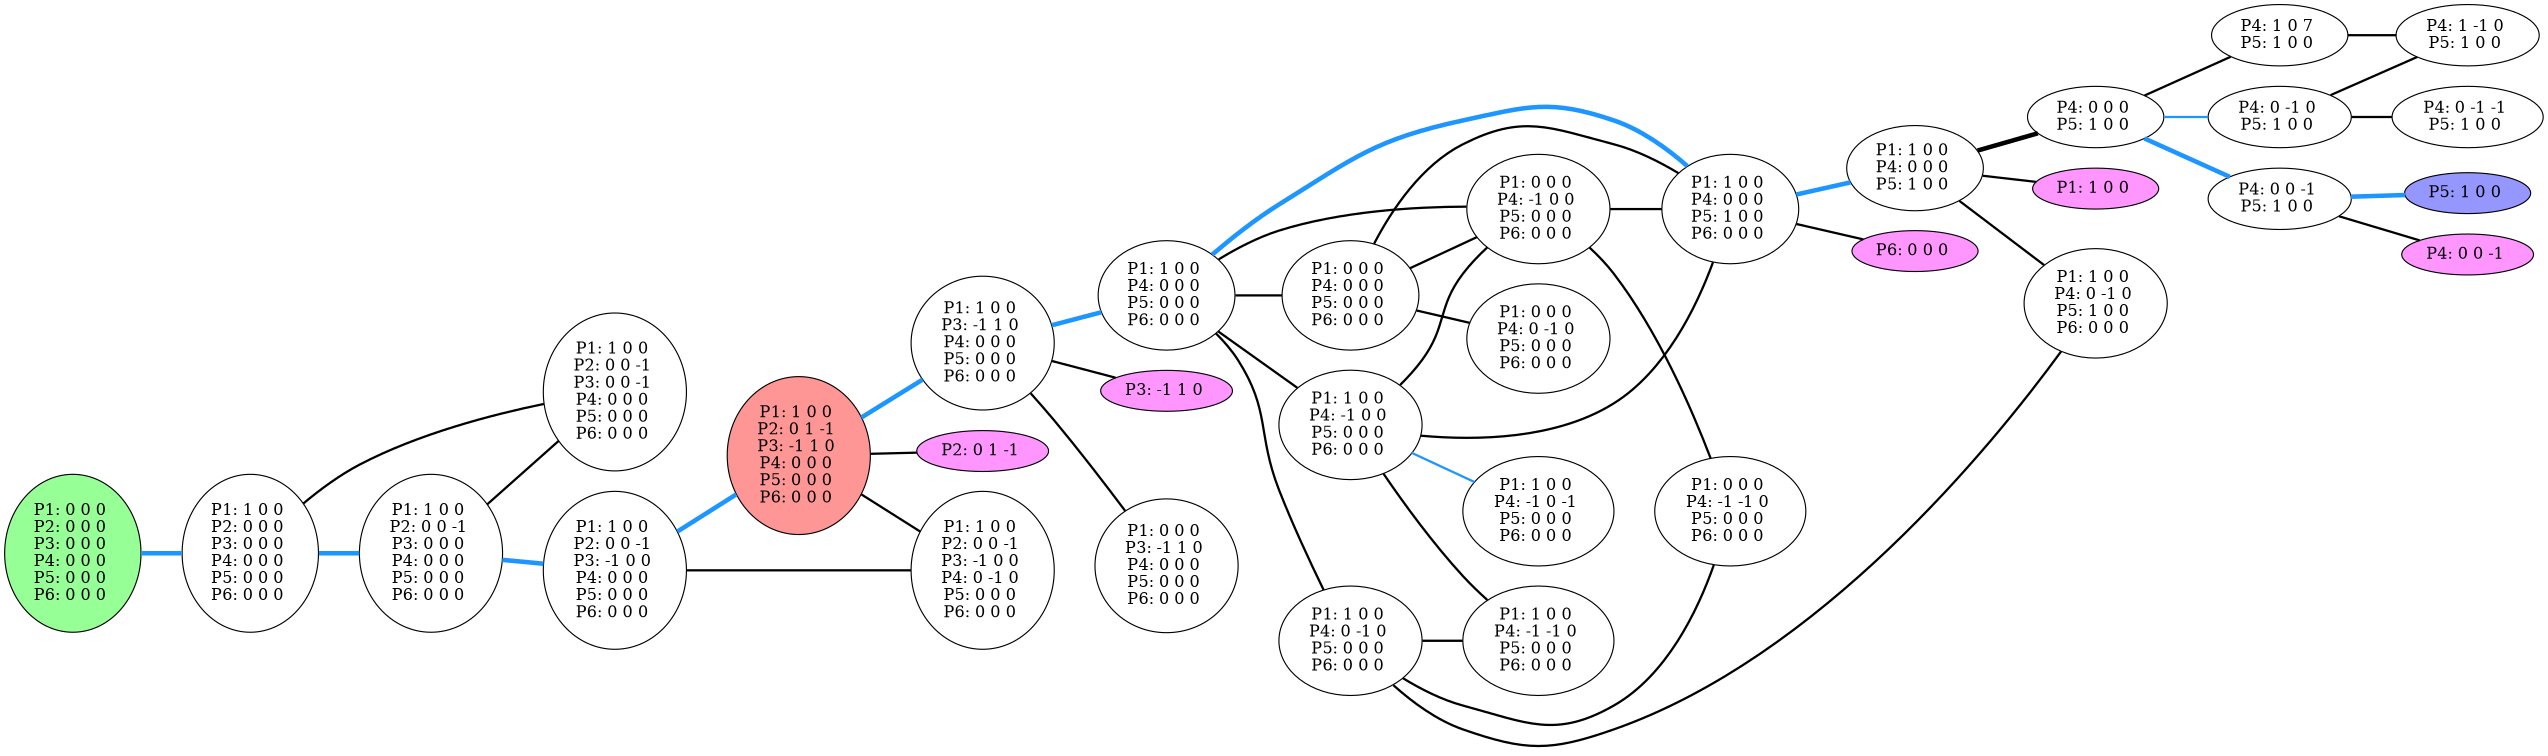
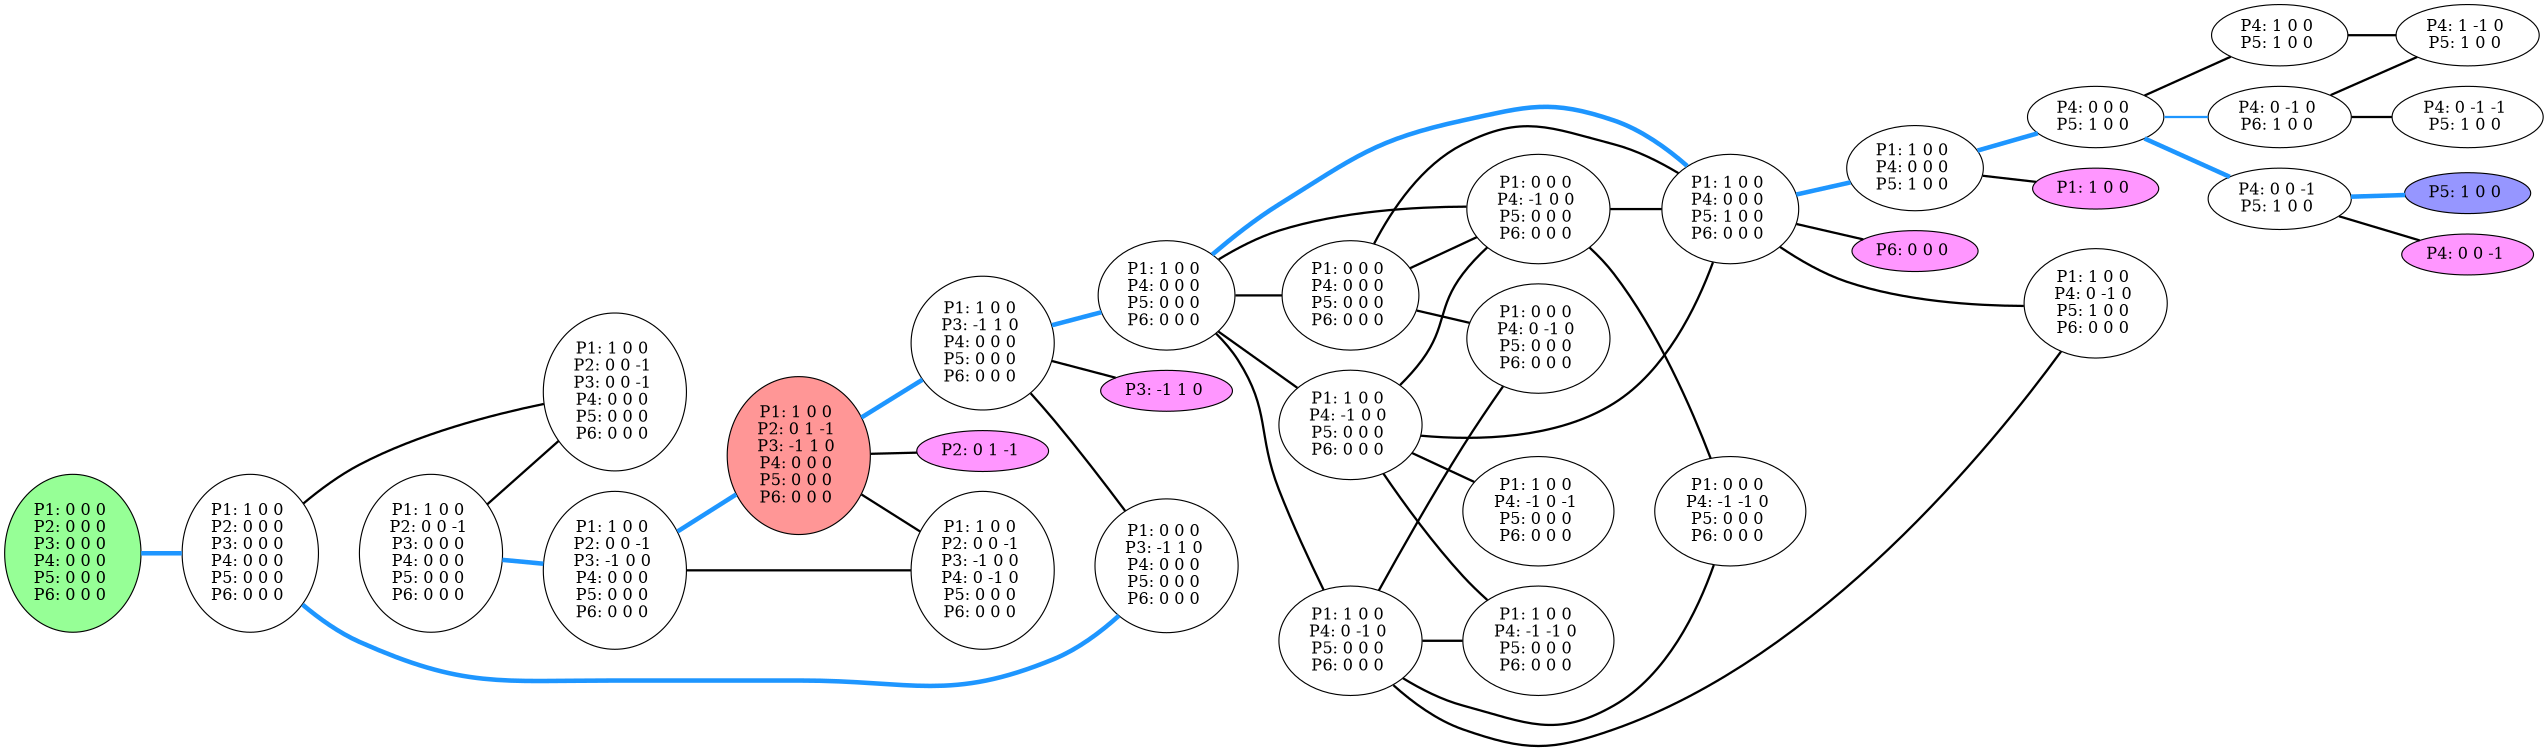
node "P4: 1 0 7 P5: 1 0 0": label "P4: 1 0 7 P5: 1 0 0" -> "P4: 1 0 0 P5: 1 0 0"
node "P4: 0 -1 0 P5: 1 0 0": label "P4: 0 -1 0 P5: 1 0 0" -> "P4: 0 -1 0 P6: 1 0 0"
edge "P4: 0 0 0 P5: 1 0 0" -- "P1: 1 0 0 P4: 0 0 0 P5: 1 0 0": color black -> #1e96ff
edge "P1: 1 0 0 P4: 0 0 0 P5: 1 0 0" -- "P1: 1 0 0 P4: 0 -1 0 P5: 1 0 0 P6: 0 0 0": now "P1: 1 0 0 P4: 0 0 0 P5: 1 0 0 P6: 0 0 0" -- "P1: 1 0 0 P4: 0 -1 0 P5: 1 0 0 P6: 0 0 0"
edge "P1: 1 0 0 P4: -1 0 0 P5: 0 0 0 P6: 0 0 0" -- "P1: 1 0 0 P4: -1 0 -1 P5: 0 0 0 P6: 0 0 0": color #1e96ff -> black
edge "P1: 0 0 0 P4: 0 -1 0 P5: 0 0 0 P6: 0 0 0" -- "P1: 1 0 0 P4: 0 -1 0 P5: 0 0 0 P6: 0 0 0": added
edge "P1: 1 0 0 P2: 0 0 0 P3: 0 0 0 P4: 0 0 0 P5: 0 0 0 P6: 0 0 0" -- "P1: 1 0 0 P2: 0 0 -1 P3: 0 0 0 P4: 0 0 0 P5: 0 0 0 P6: 0 0 0": now "P1: 1 0 0 P2: 0 0 0 P3: 0 0 0 P4: 0 0 0 P5: 0 0 0 P6: 0 0 0" -- "P1: 0 0 0 P3: -1 1 0 P4: 0 0 0 P5: 0 0 0 P6: 0 0 0"
